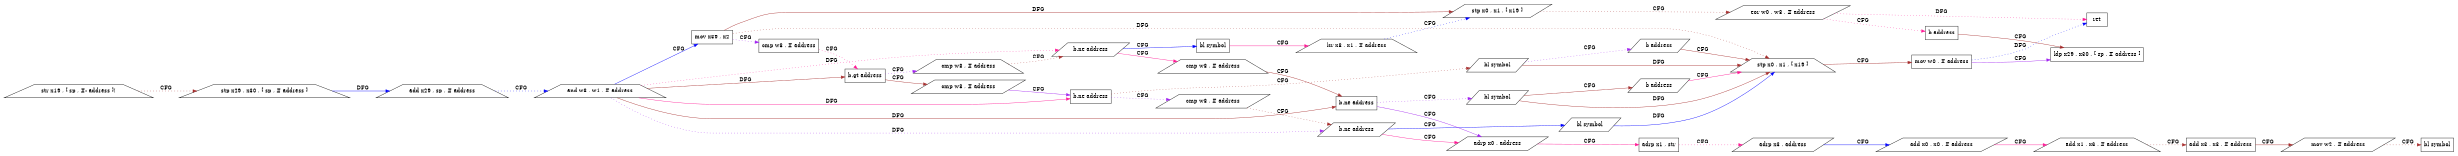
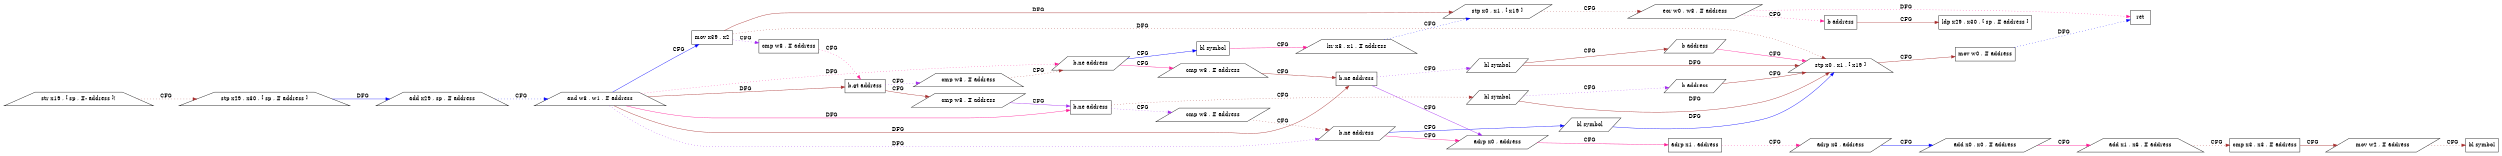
edge "mov w0 , # address" -> "ldp x29 , x30 , [ sp , # address ]": removed, label "CFG"
node "adrp x1 , str": label "adrp x1 , str" -> "adrp x1 , address"
node "add x3 , x3 , # address": label "add x3 , x3 , # address" -> "cmp x3 , x3 , # address"
